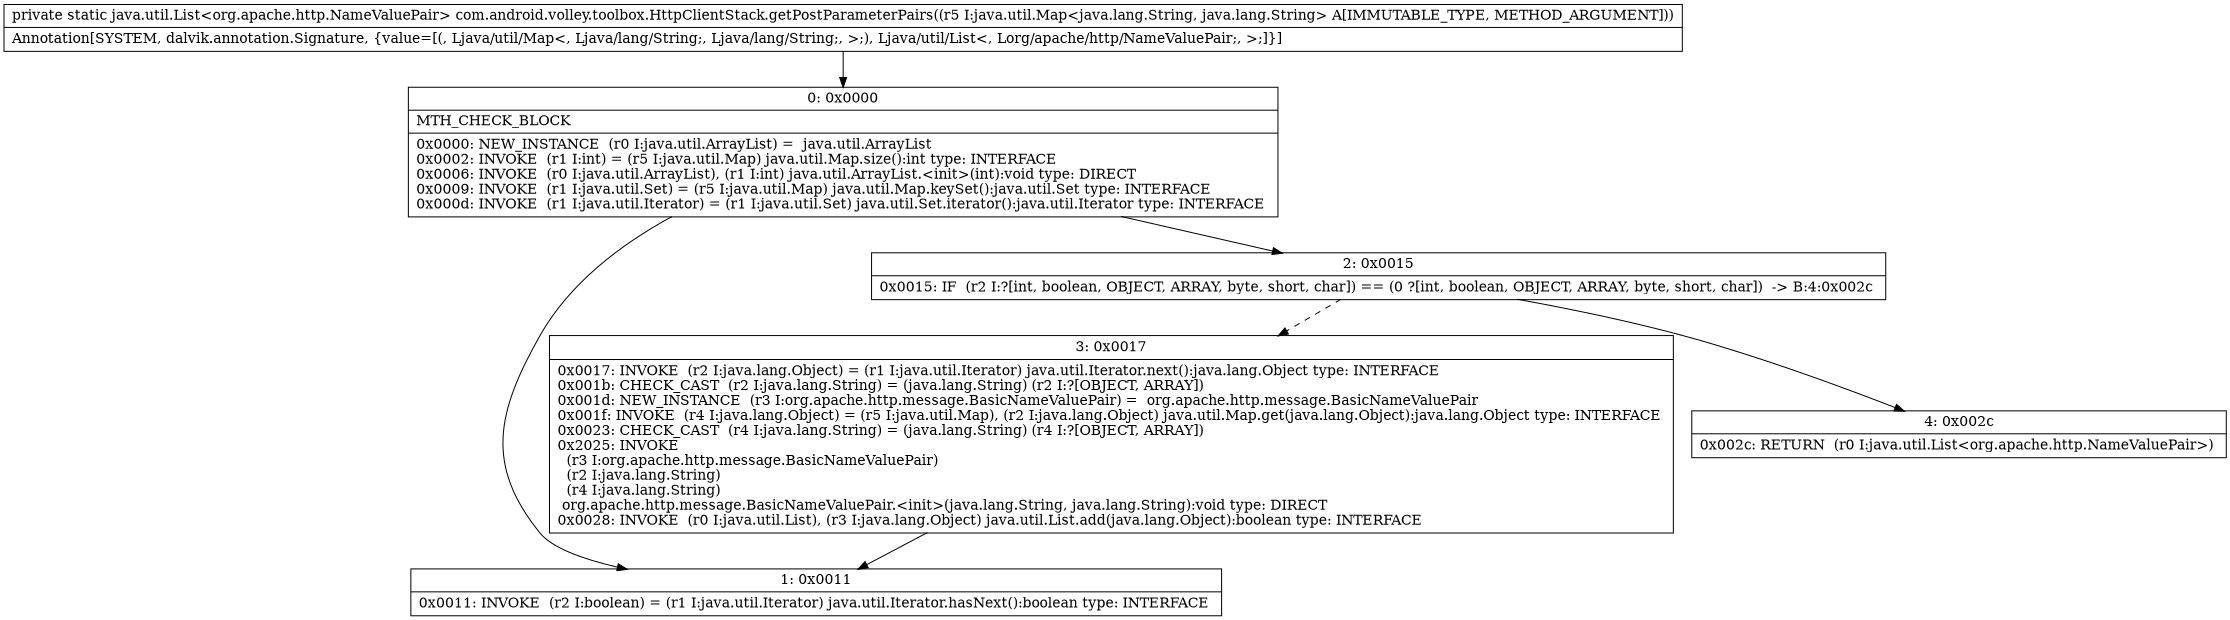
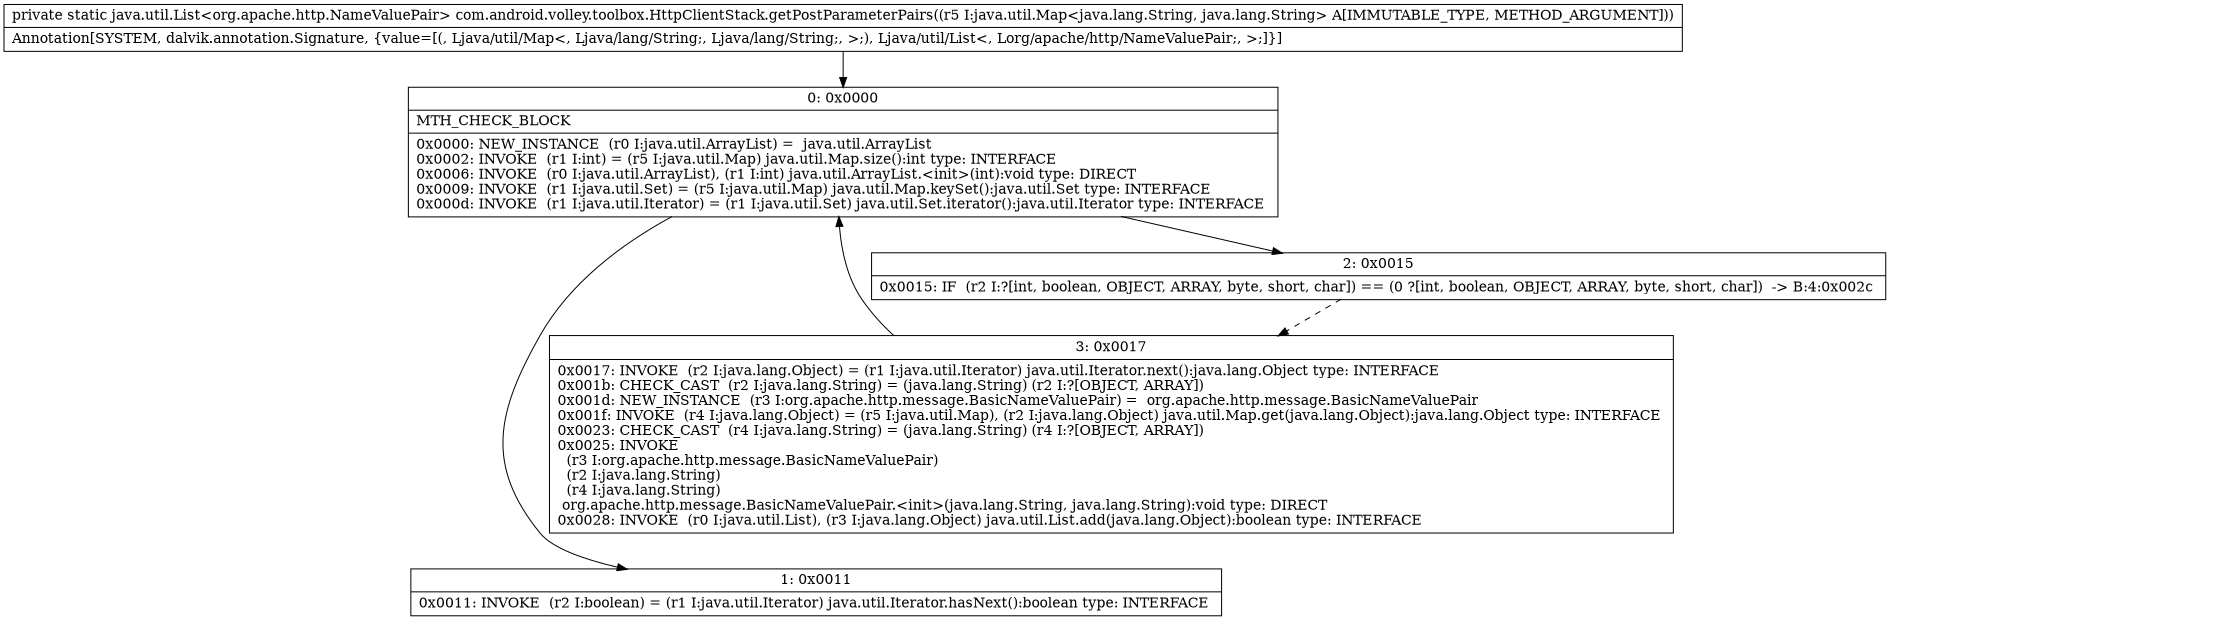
node "4: 0x002c": removed
node "3: 0x0017": text "0x2025: INVOKE" -> "0x0025: INVOKE"
edge "3: 0x0017" -> "1: 0x0011": now "3: 0x0017" -> "0: 0x0000"
